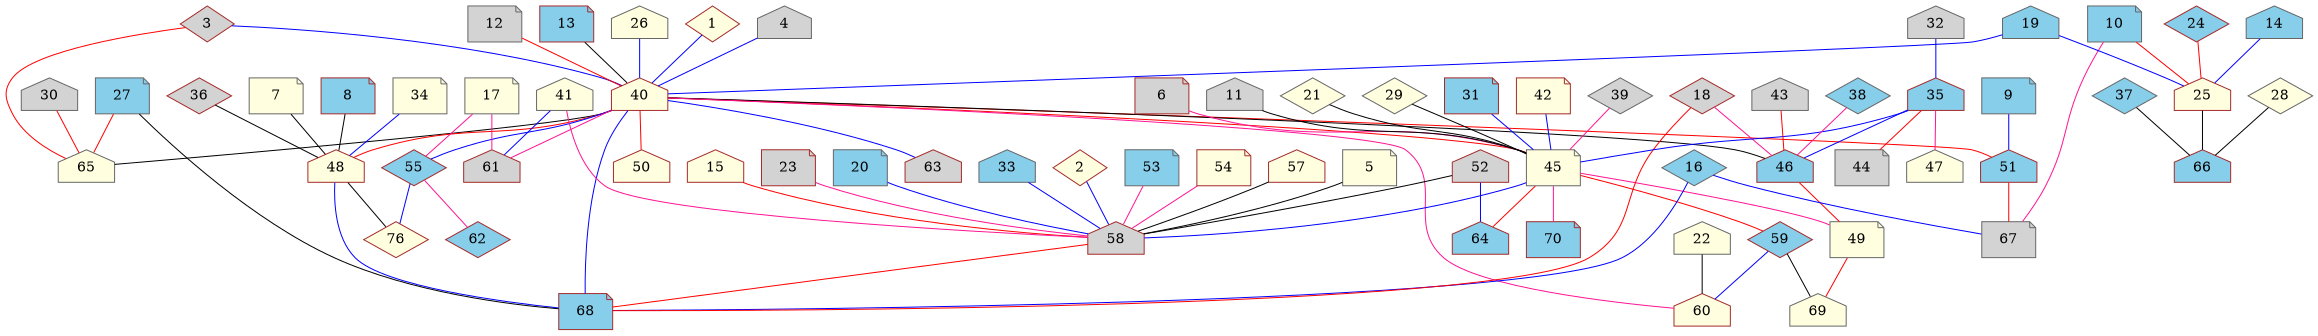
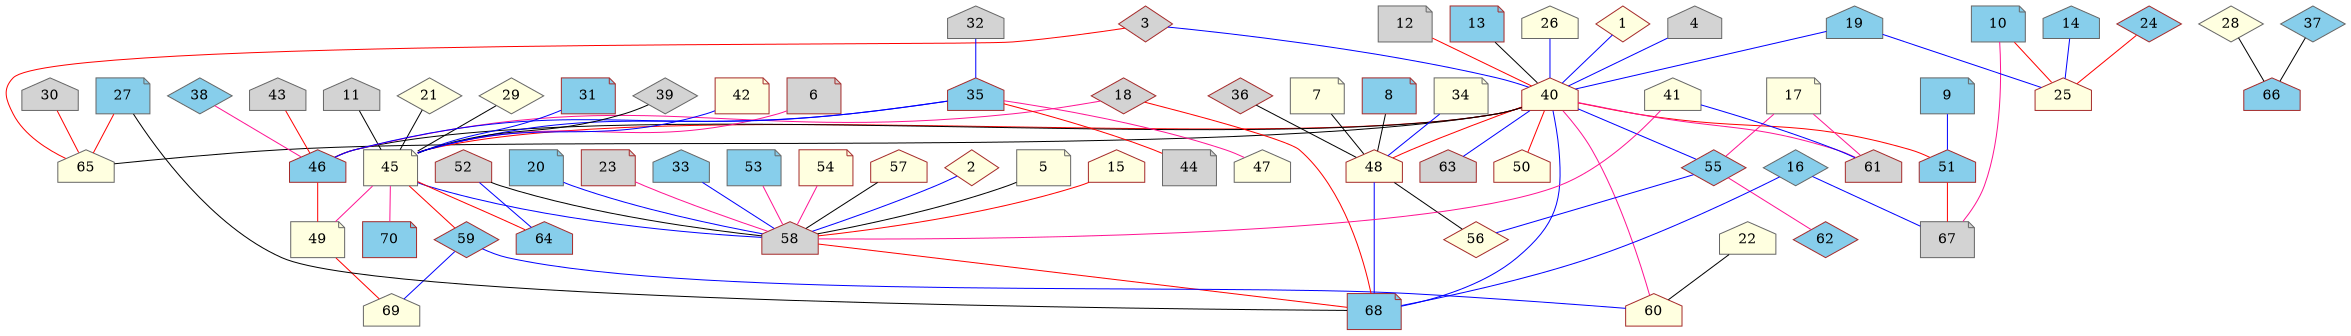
edge "39" -- "45": color deeppink -> black
edge "25" -- "66": removed
node "76": label "76" -> "56"
edge "59" -- "69": color black -> blue
